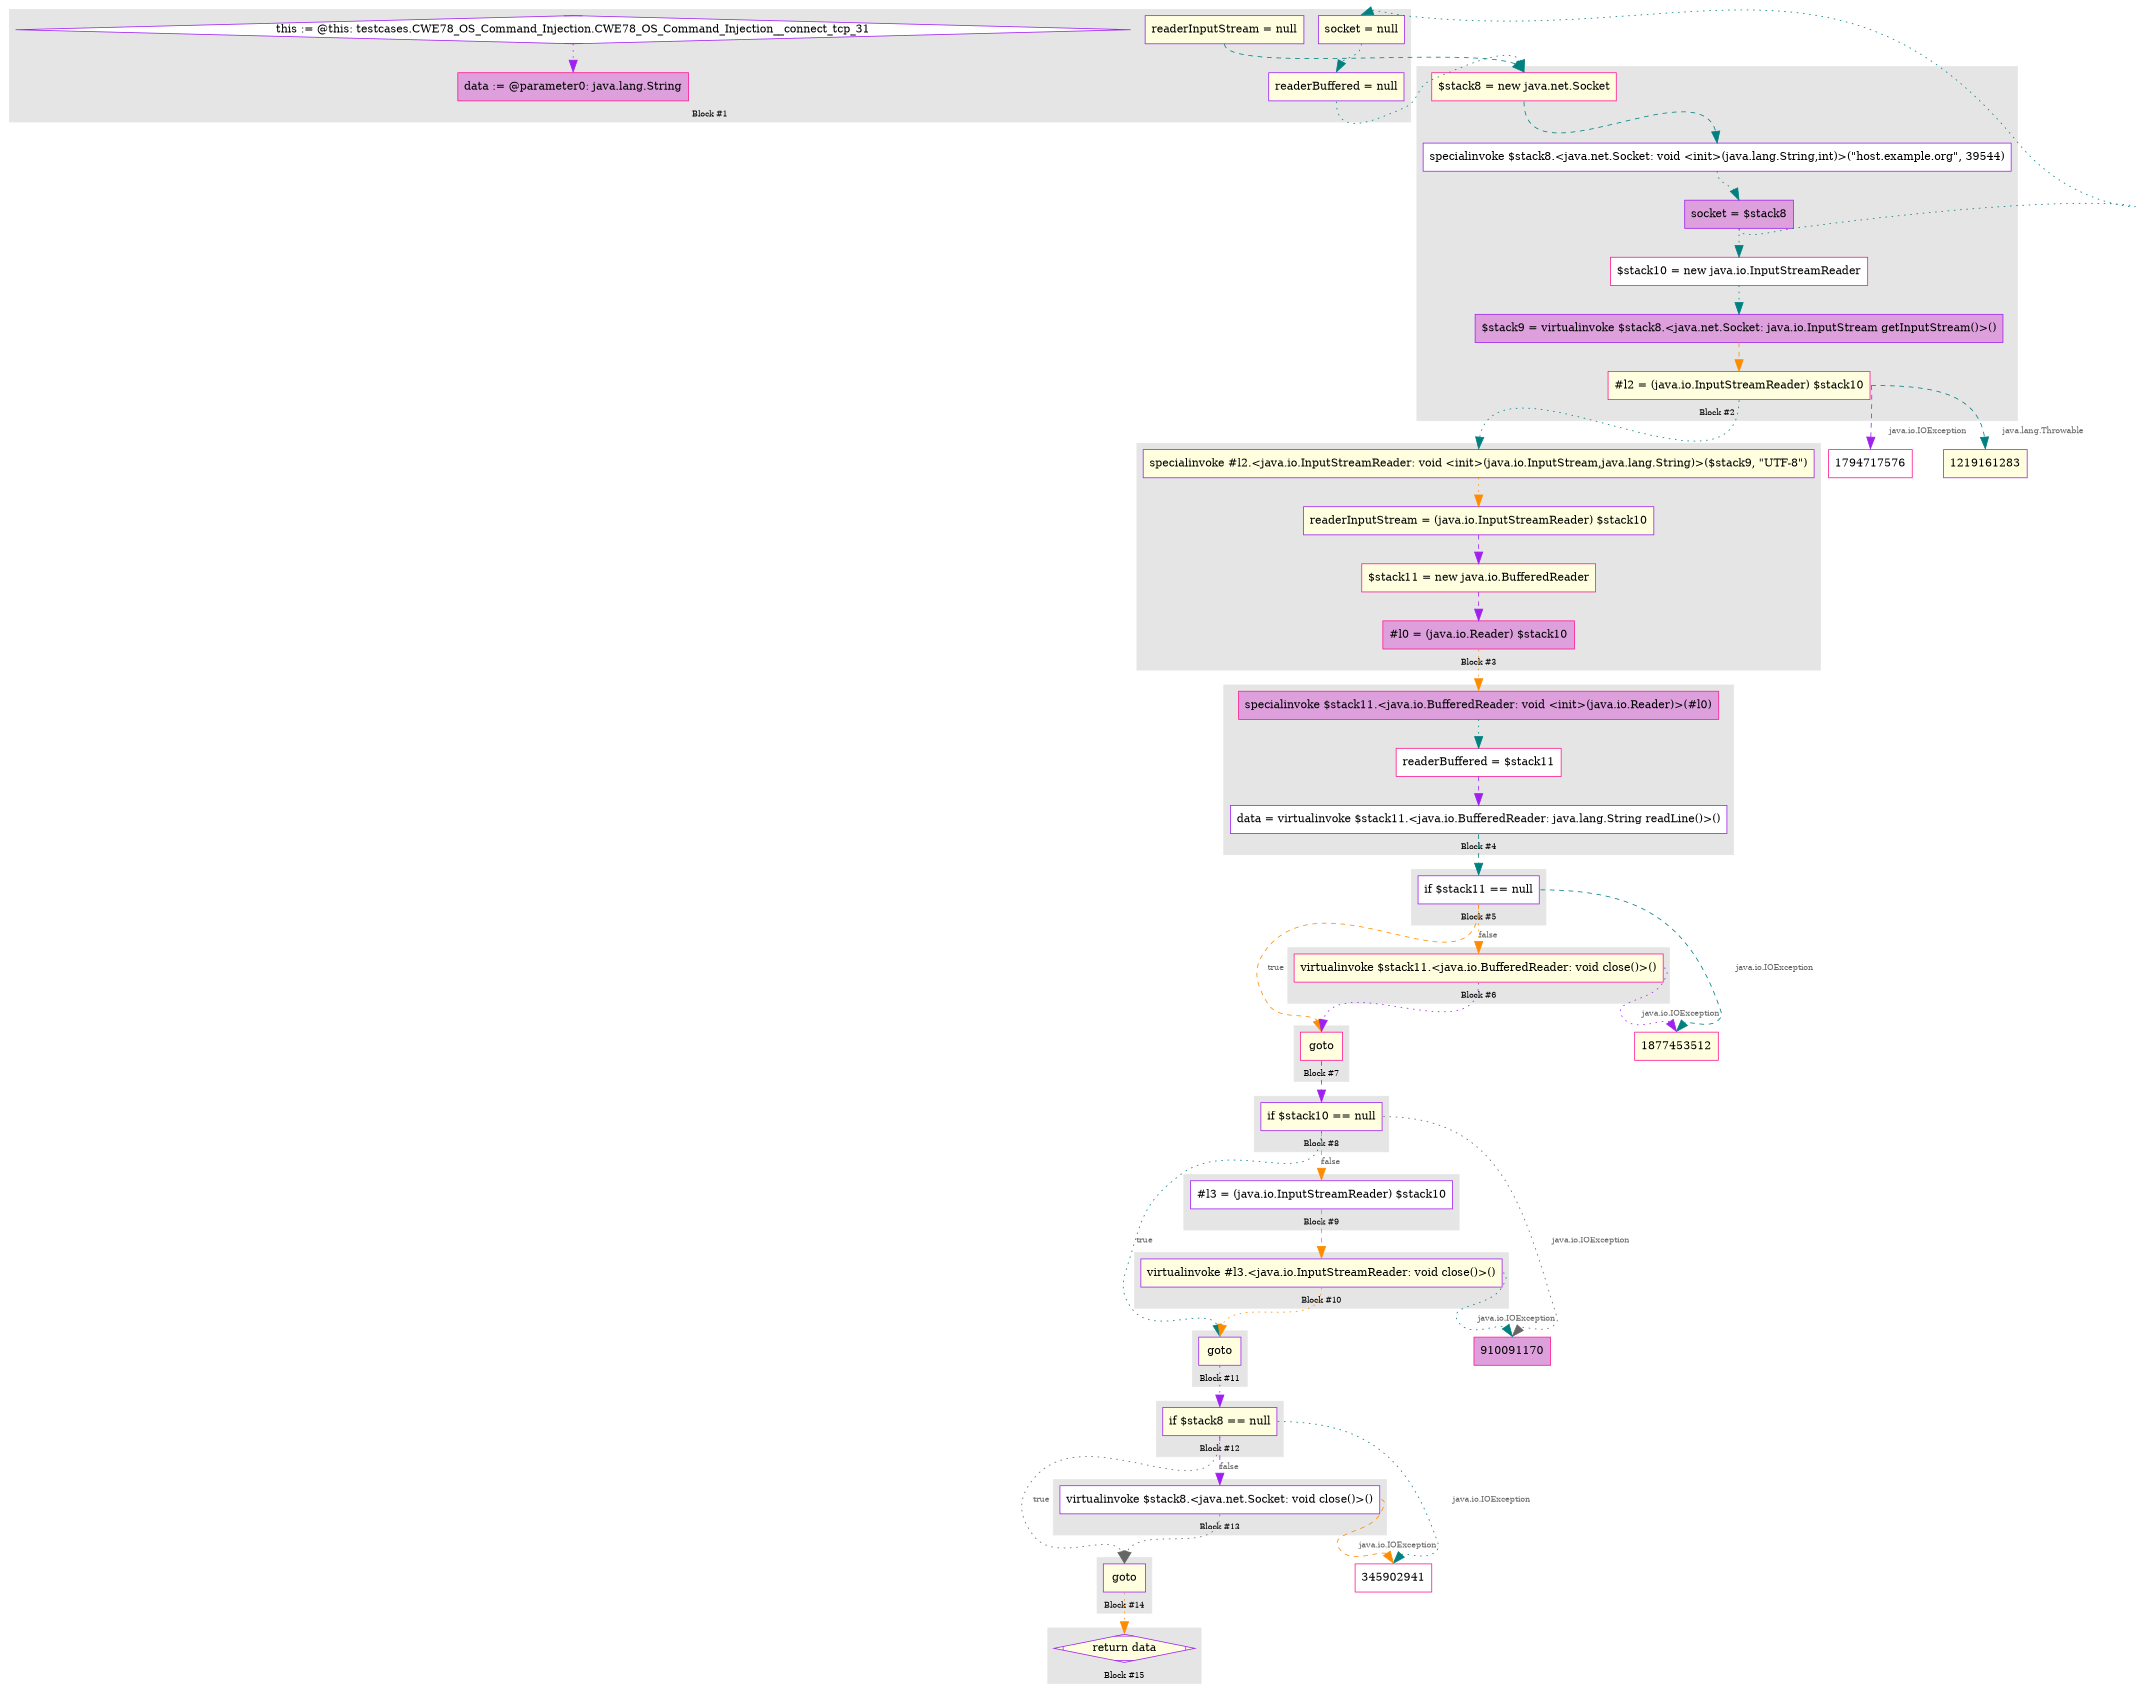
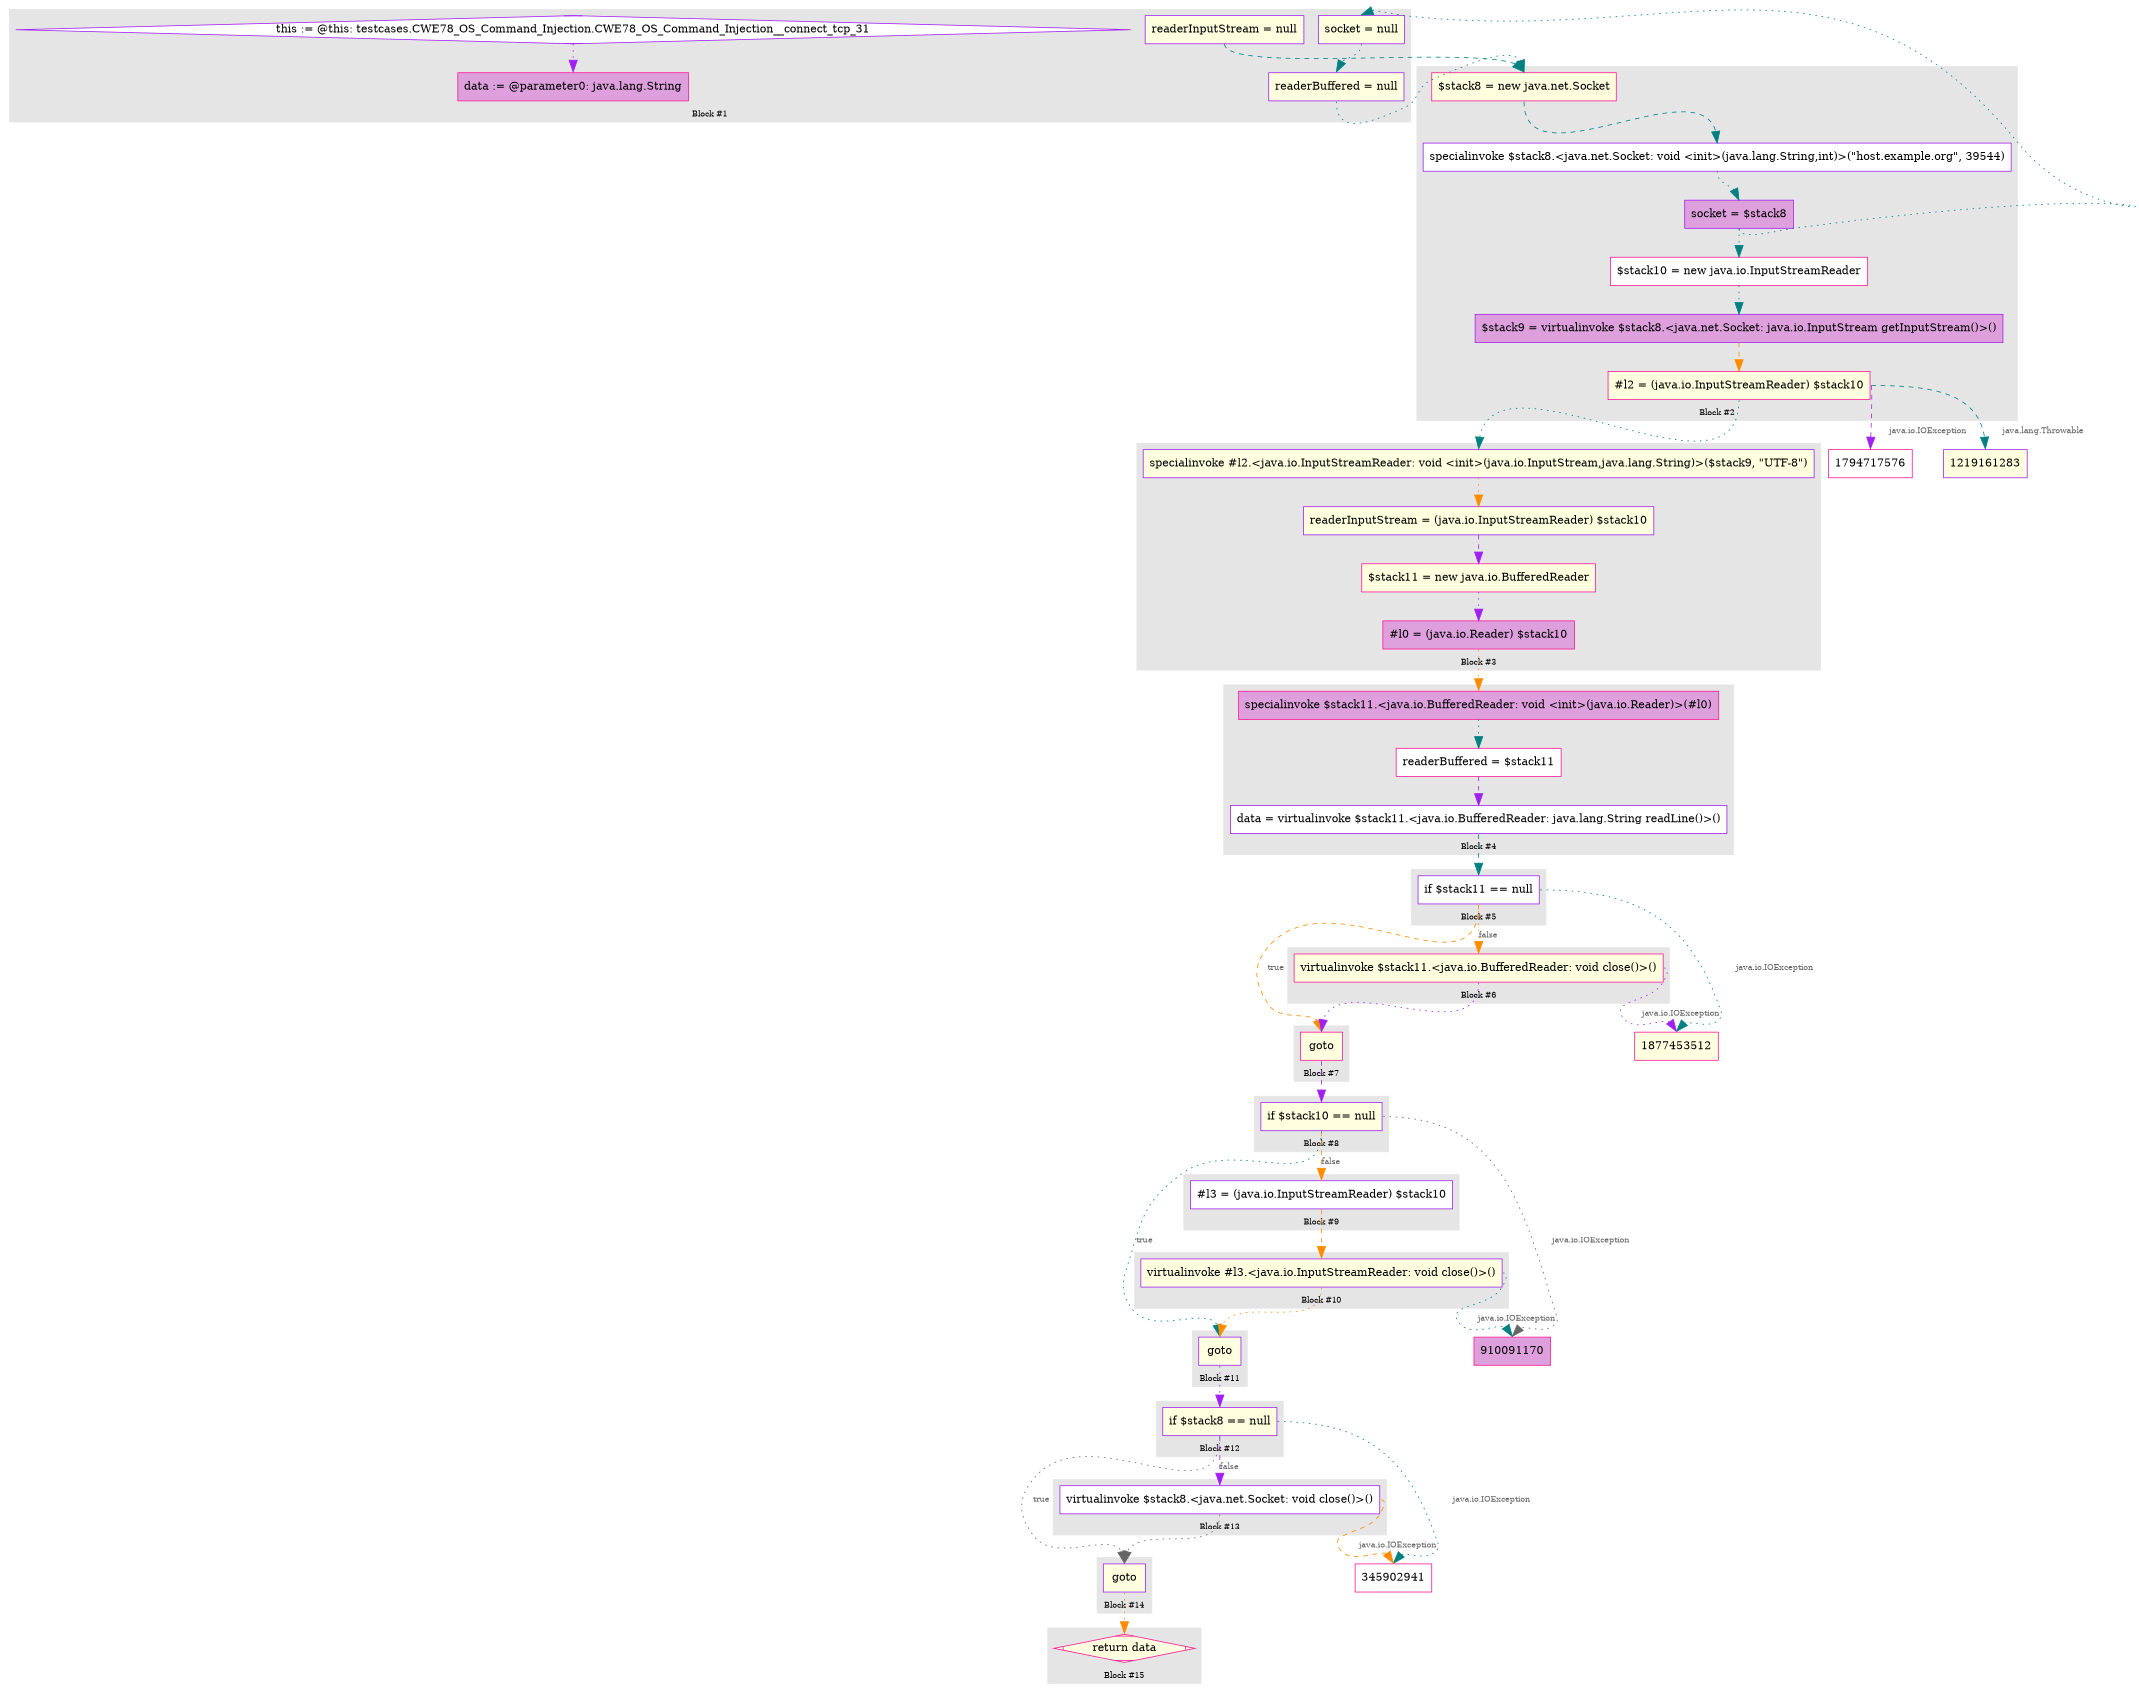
edge "$stack11 = new java.io.BufferedReader" -> "#l0 = (java.io.Reader) $stack10": style dashed -> dotted
edge "if $stack11 == null" -> "1877453512": style dashed -> dotted
node "return data": color purple -> deeppink
